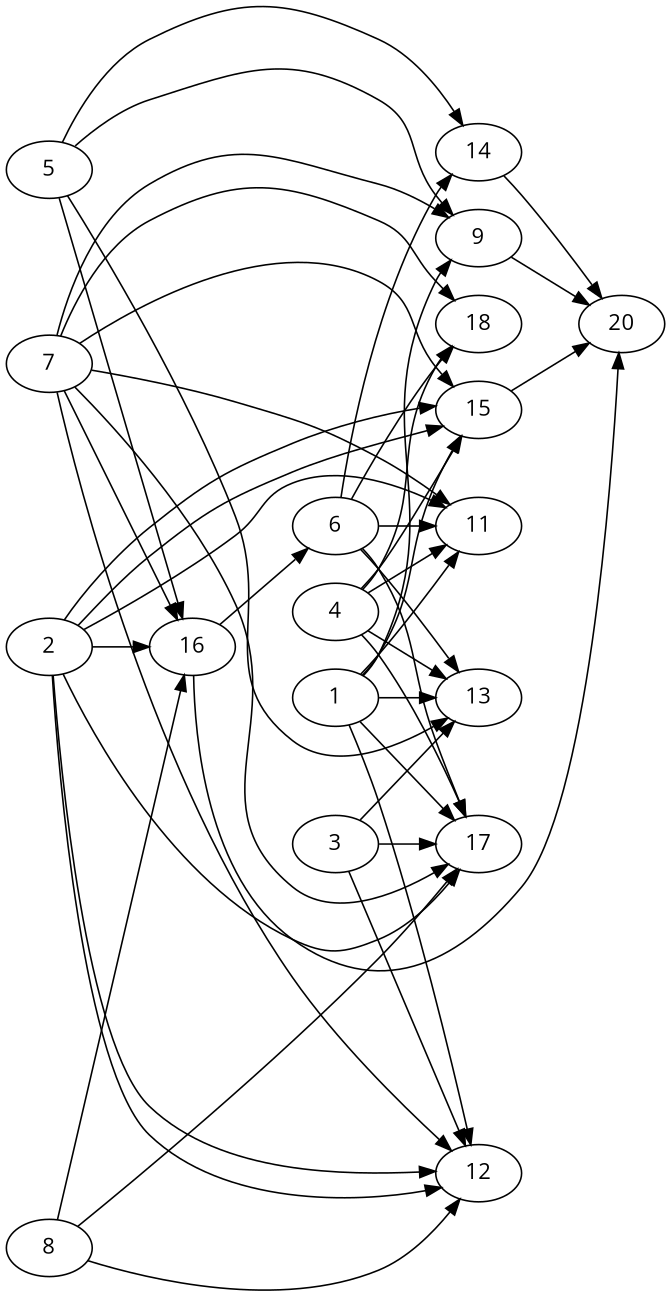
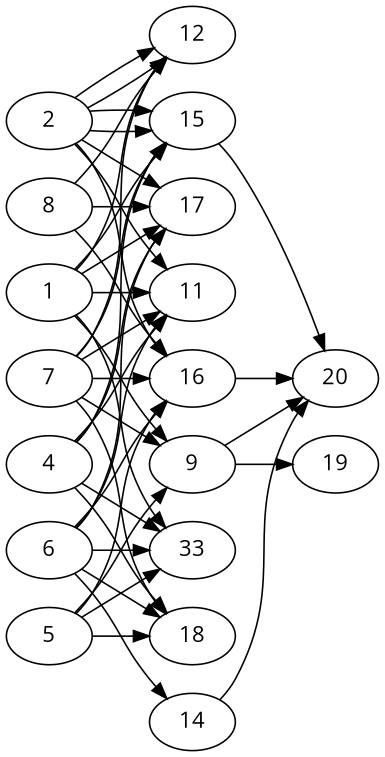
edge "5" -> "14": now "5" -> "18"
node "19": added
edge "16" -> "6": reversed
node "13": label "13" -> "33"
edge "7" -> "17": removed
node "3": removed
